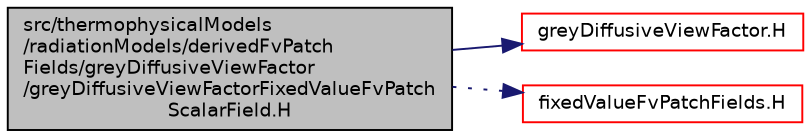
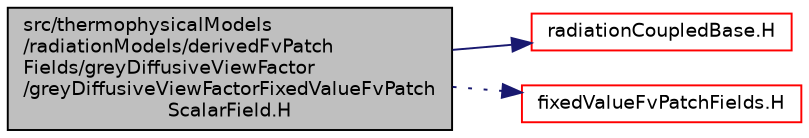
node "greyDiffusiveViewFactor.H": label "greyDiffusiveViewFactor.H" -> "radiationCoupledBase.H"
